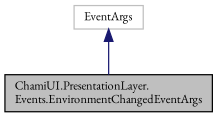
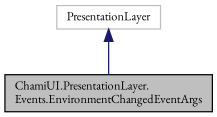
node "EventArgs": label "EventArgs" -> "PresentationLayer"
